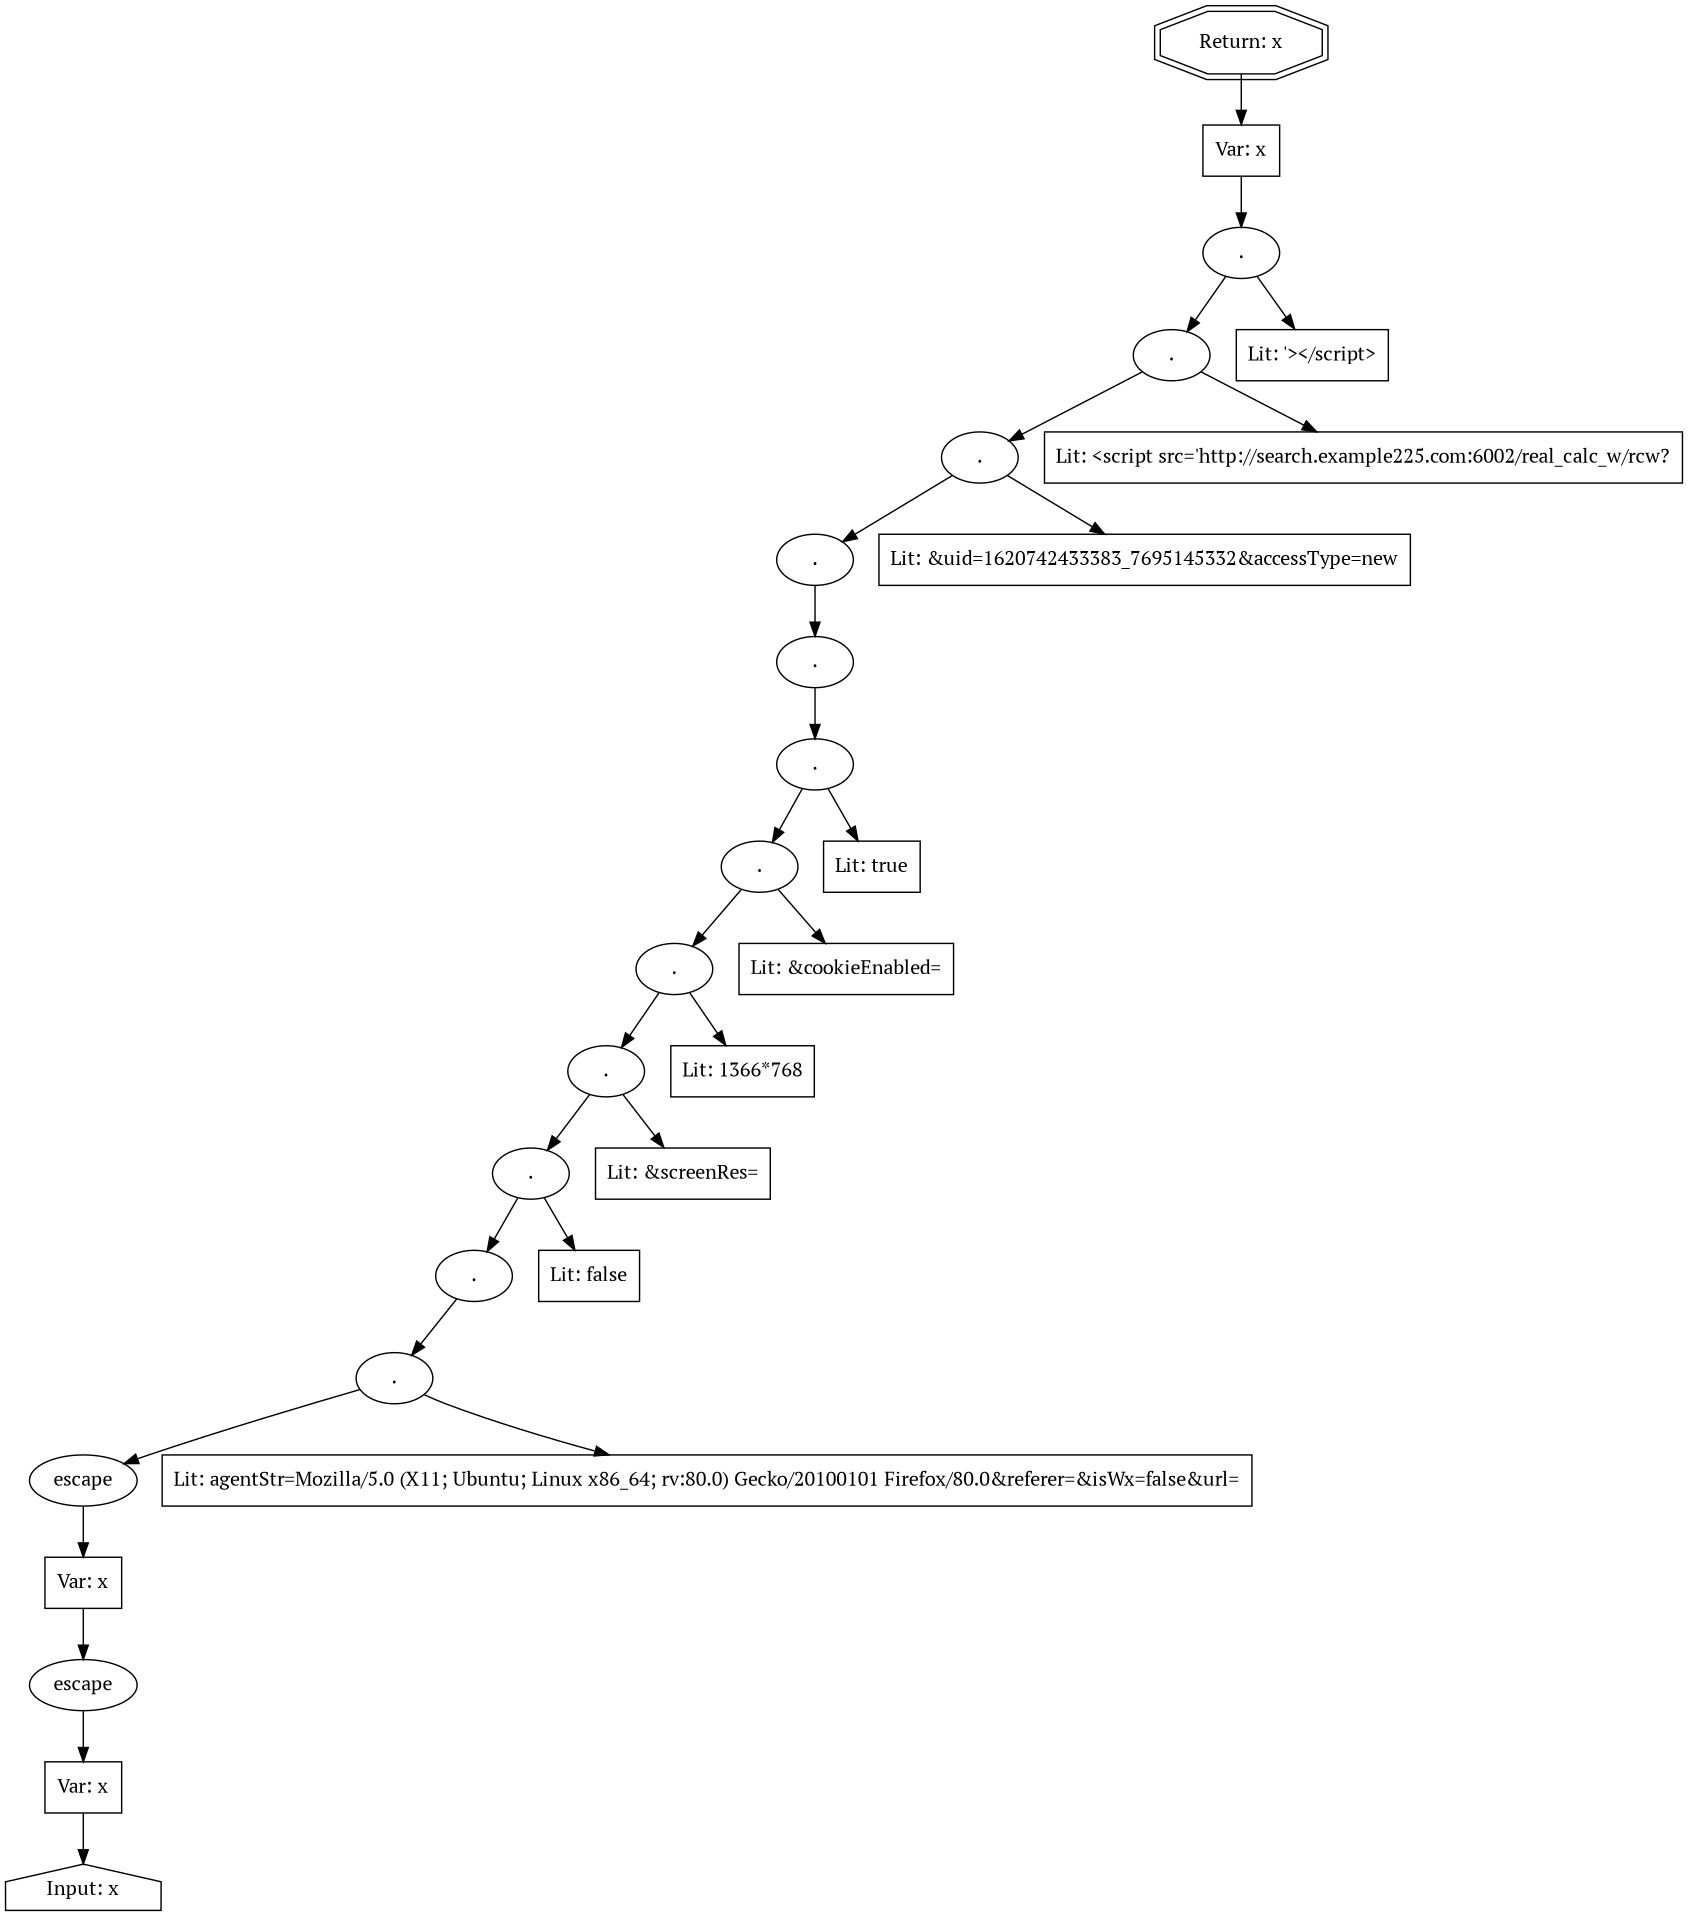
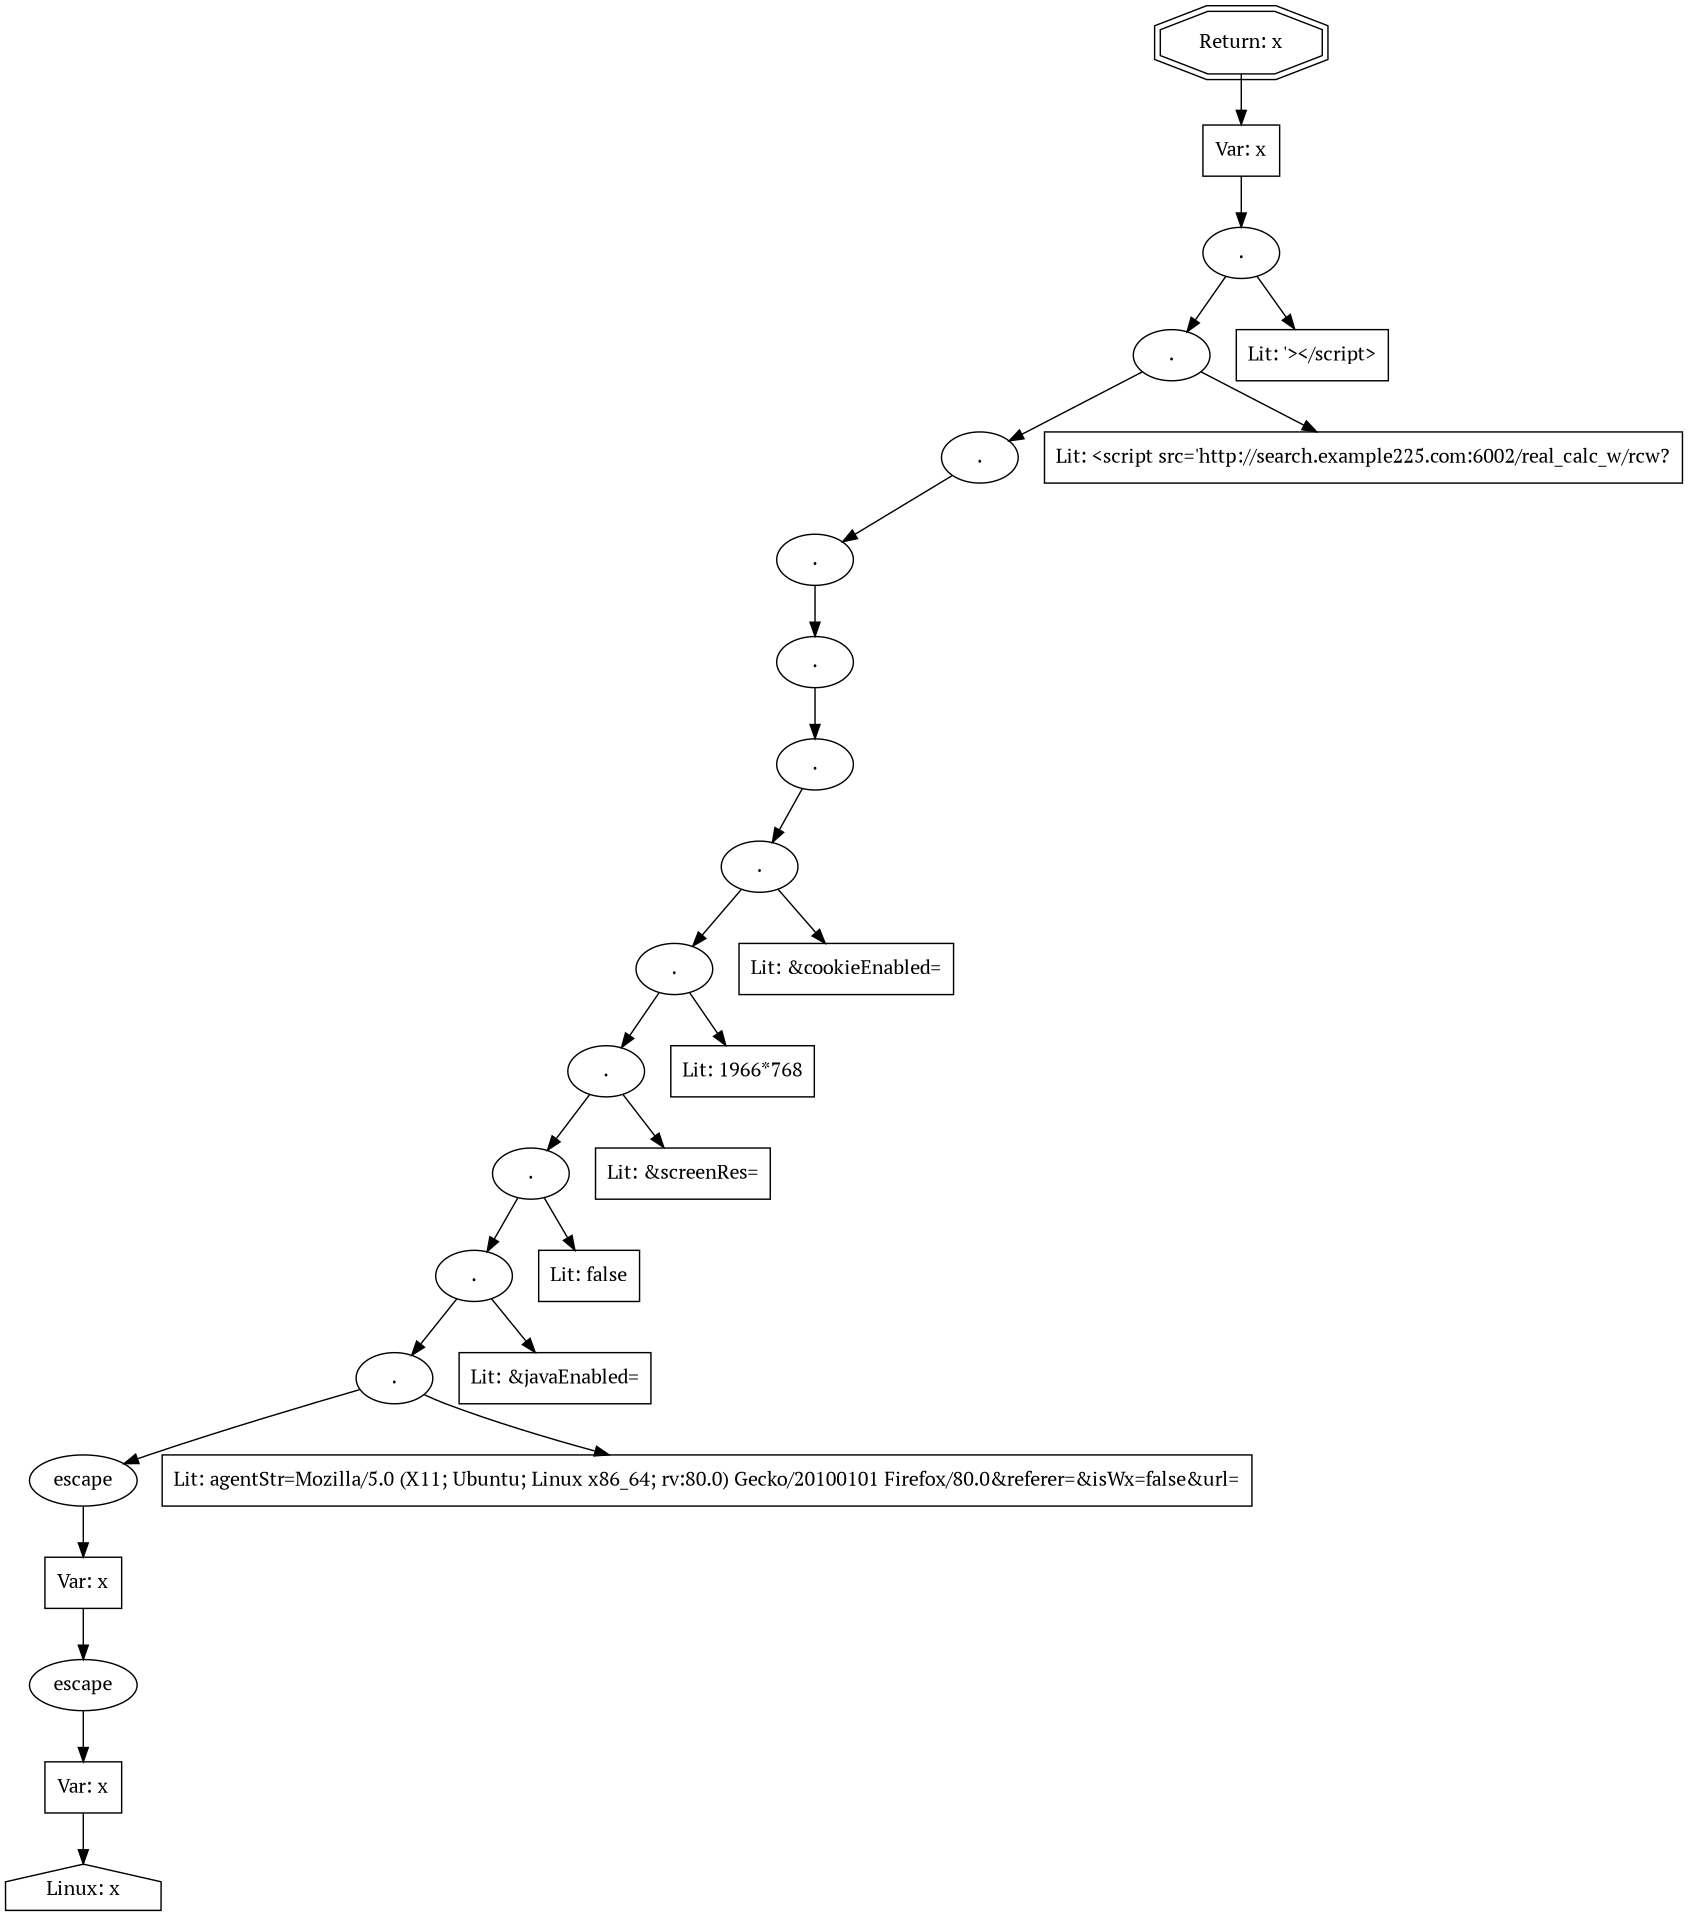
node "Lit: &uid=1620742433383_7695145332&accessType=new": removed
node "Lit: true": removed
node "Lit: 1366*768": label "Lit: 1366*768" -> "Lit: 1966*768"
node "Lit: &javaEnabled=": added
node "Input: x": label "Input: x" -> "Linux: x"
